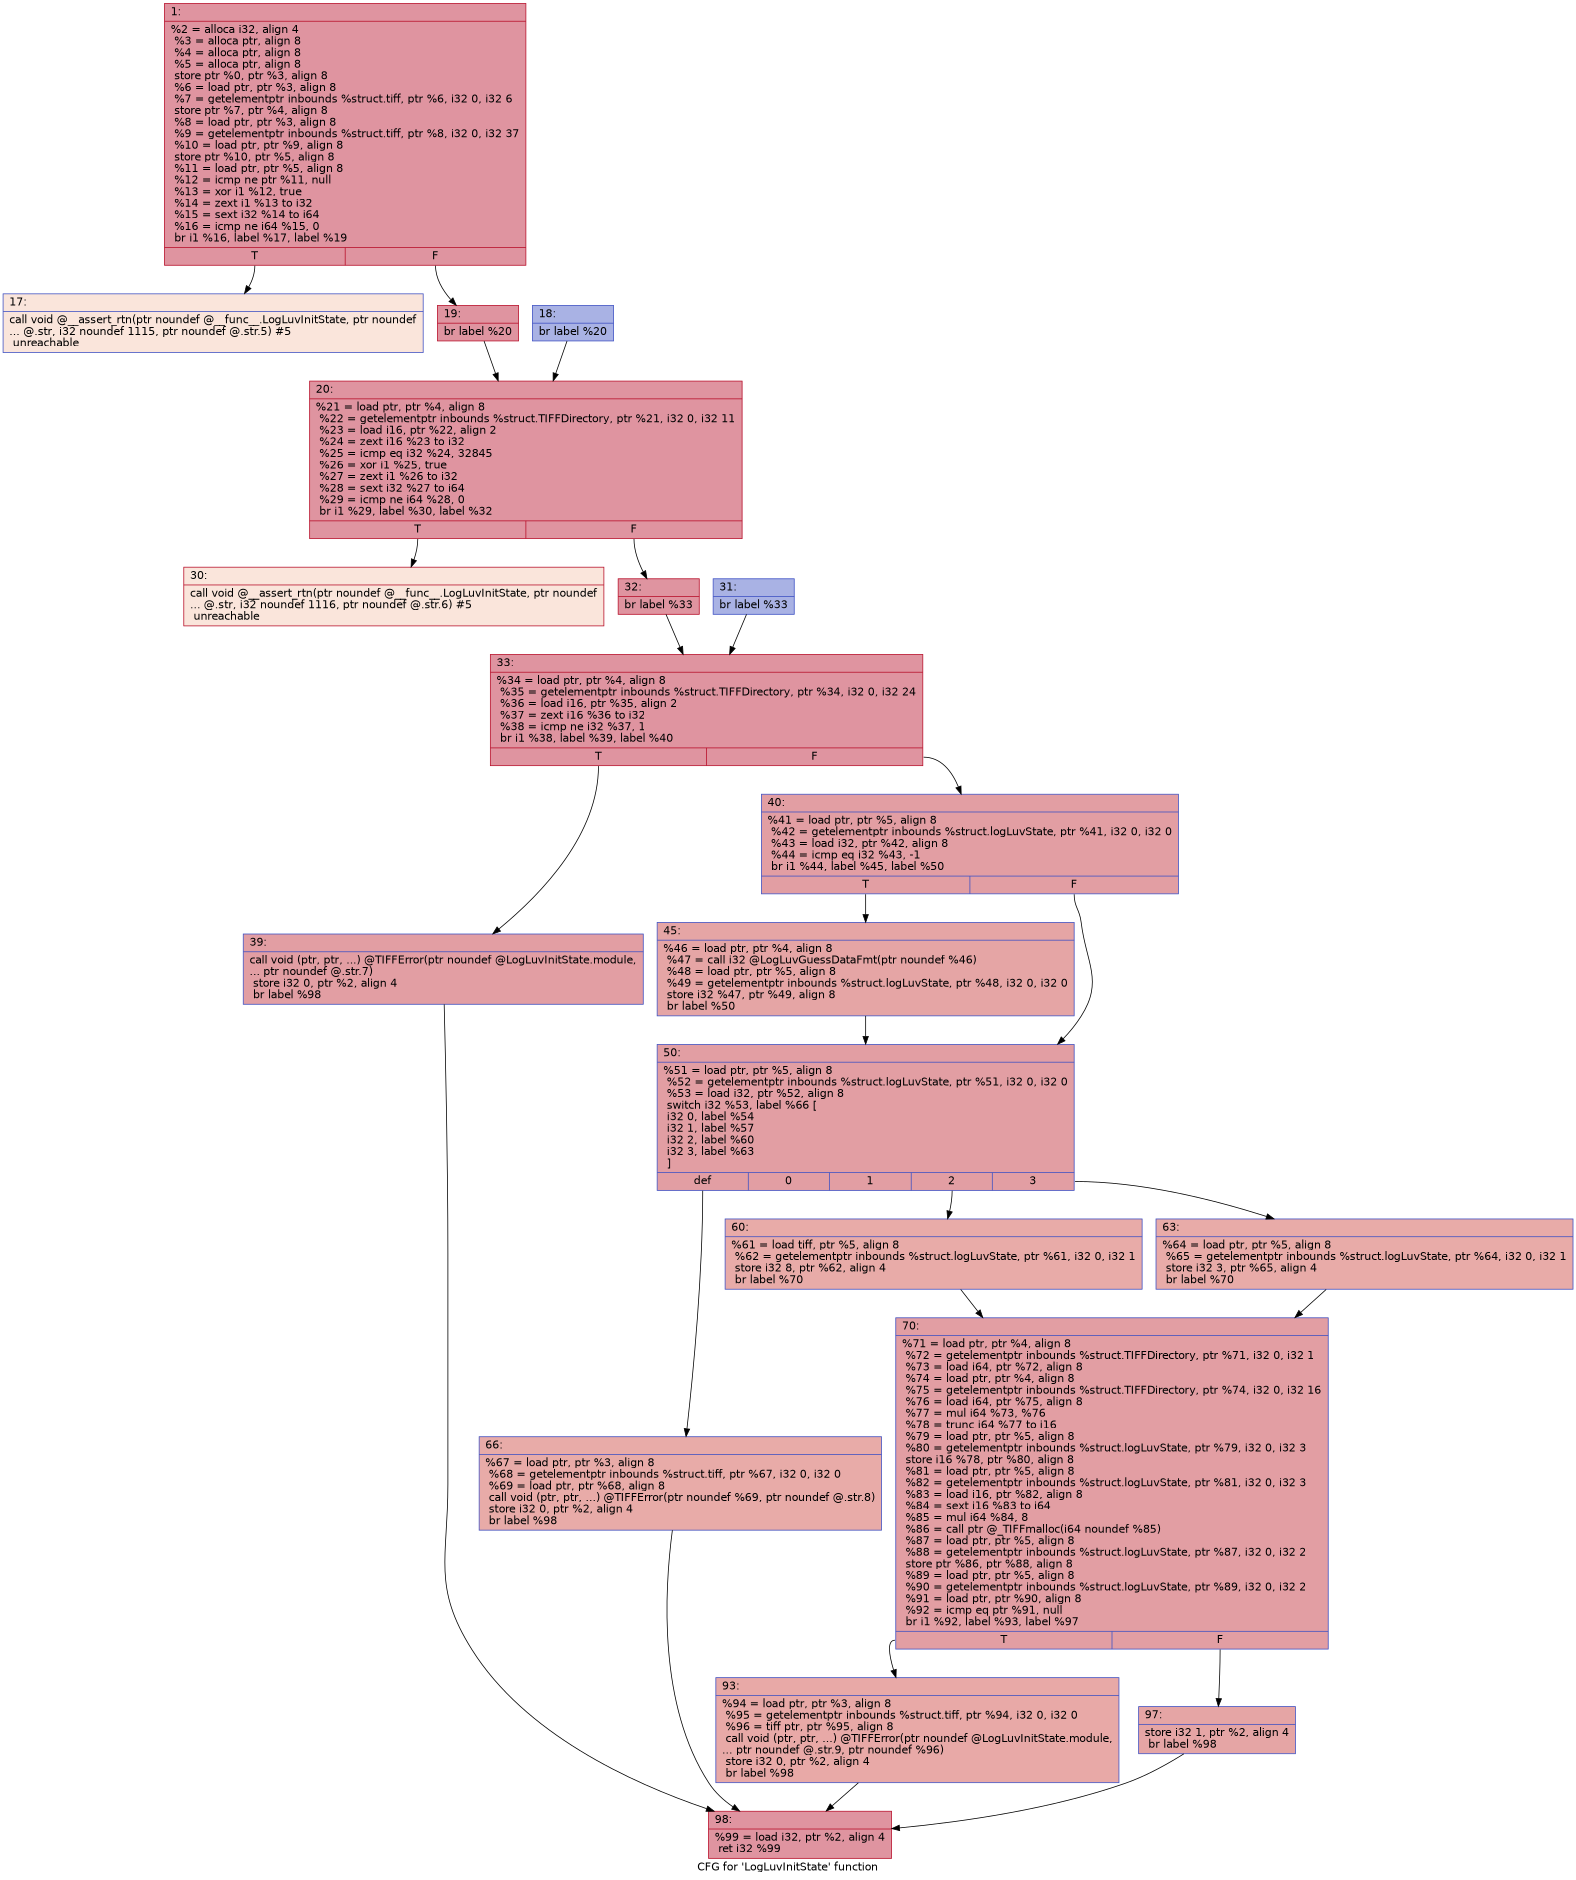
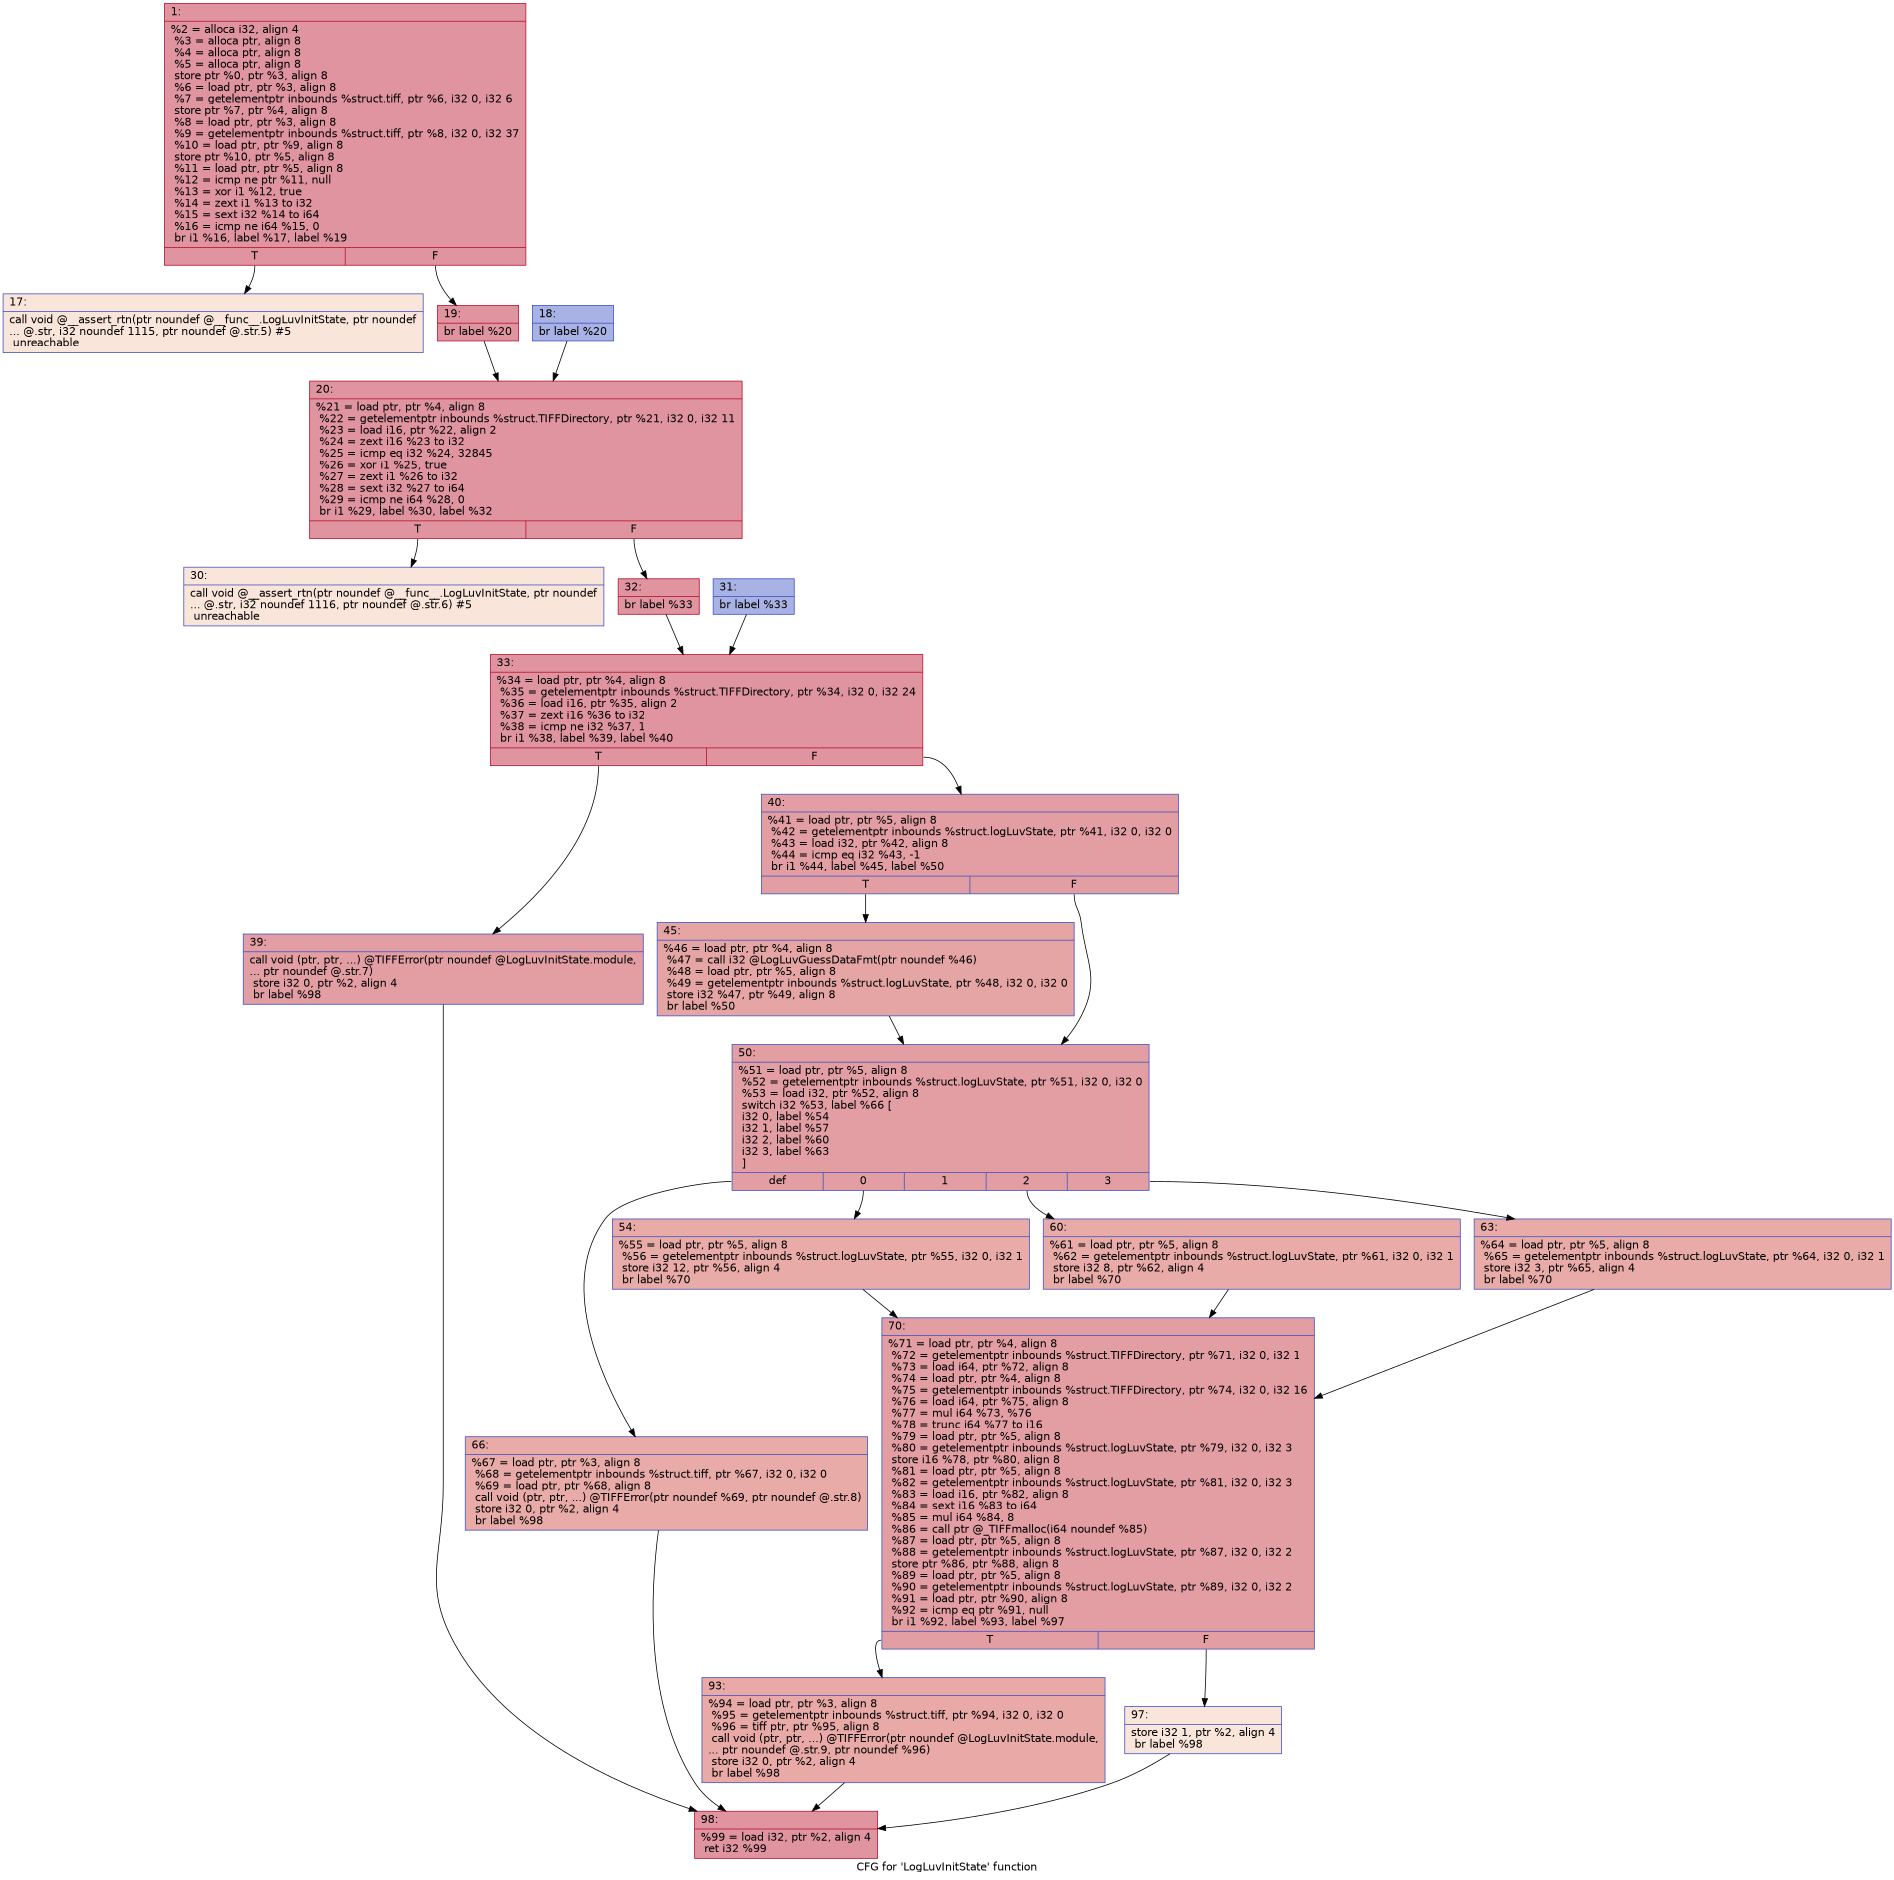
node "30:": color #b70d28ff -> #3d50c3ff
node "60:": text "%61 = load tiff, ptr %5, align 8" -> "%61 = load ptr, ptr %5, align 8"
node "54:": added
node "97:": fillcolor #c5333470 -> #f4c5ad70
